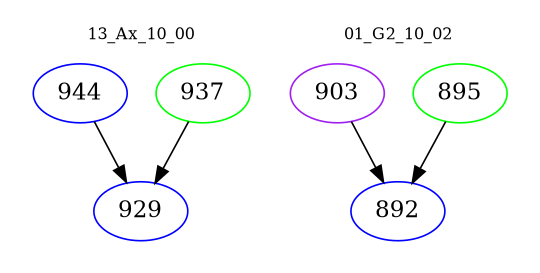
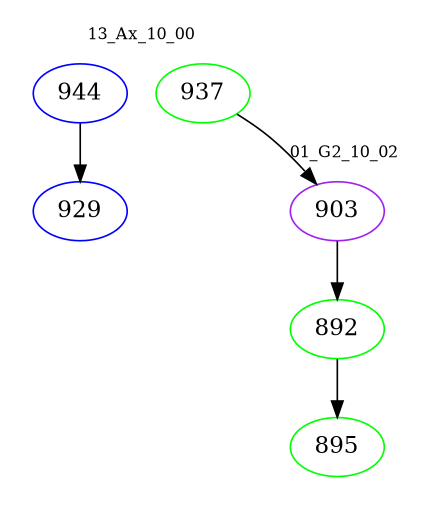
edge "937" -> "929": now "937" -> "903"
edge "895" -> "892": reversed
node "892": color blue -> green
